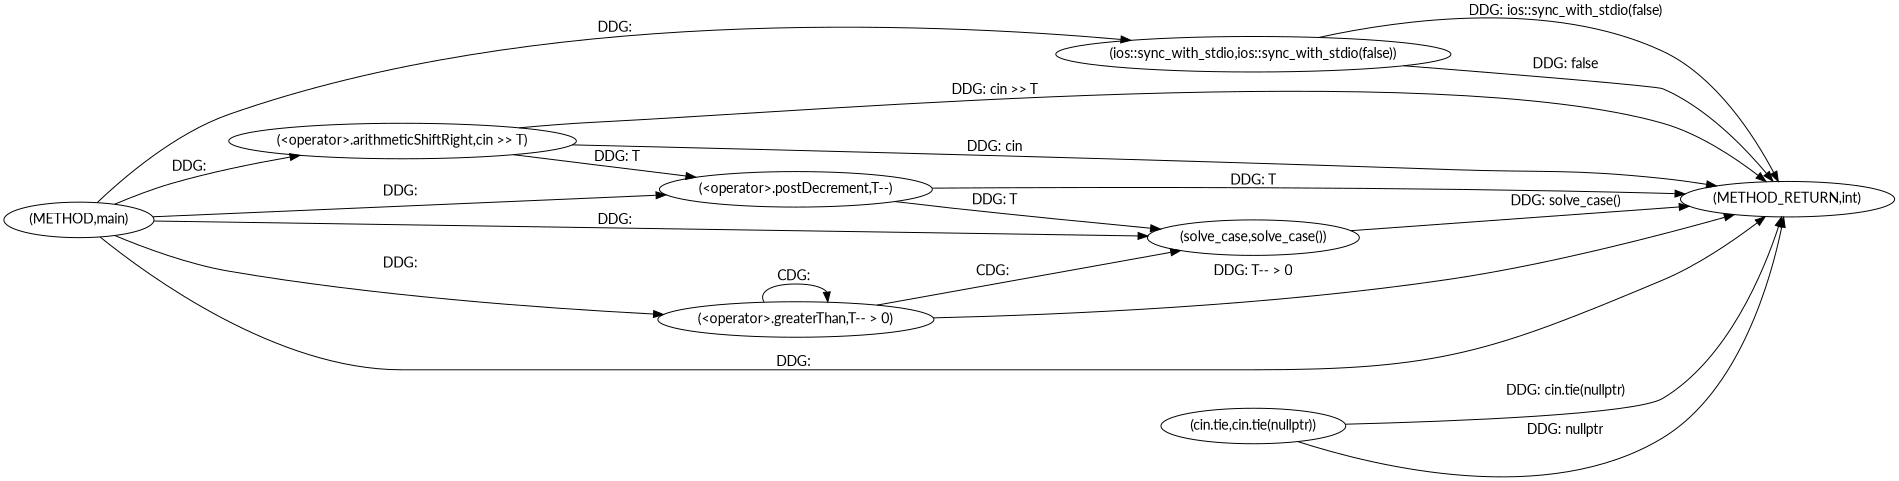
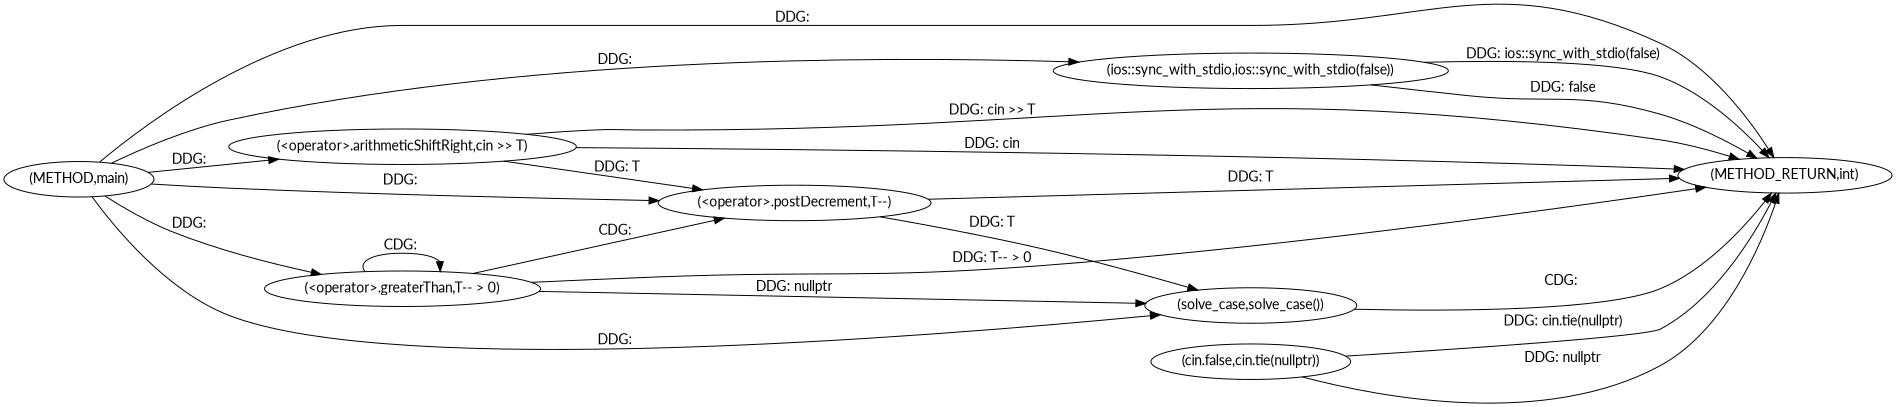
edge "(solve_case,solve_case())" -> "(METHOD_RETURN,int)": label "DDG: solve_case()" -> "CDG: "
edge "(<operator>.greaterThan,T-- > 0)" -> "(<operator>.postDecrement,T--)": added, label "CDG:"
edge "(<operator>.greaterThan,T-- > 0)" -> "(solve_case,solve_case())": label "CDG: " -> "DDG: nullptr"
node "(cin.tie,cin.tie(nullptr))": label "(cin.tie,cin.tie(nullptr))" -> "(cin.false,cin.tie(nullptr))"
